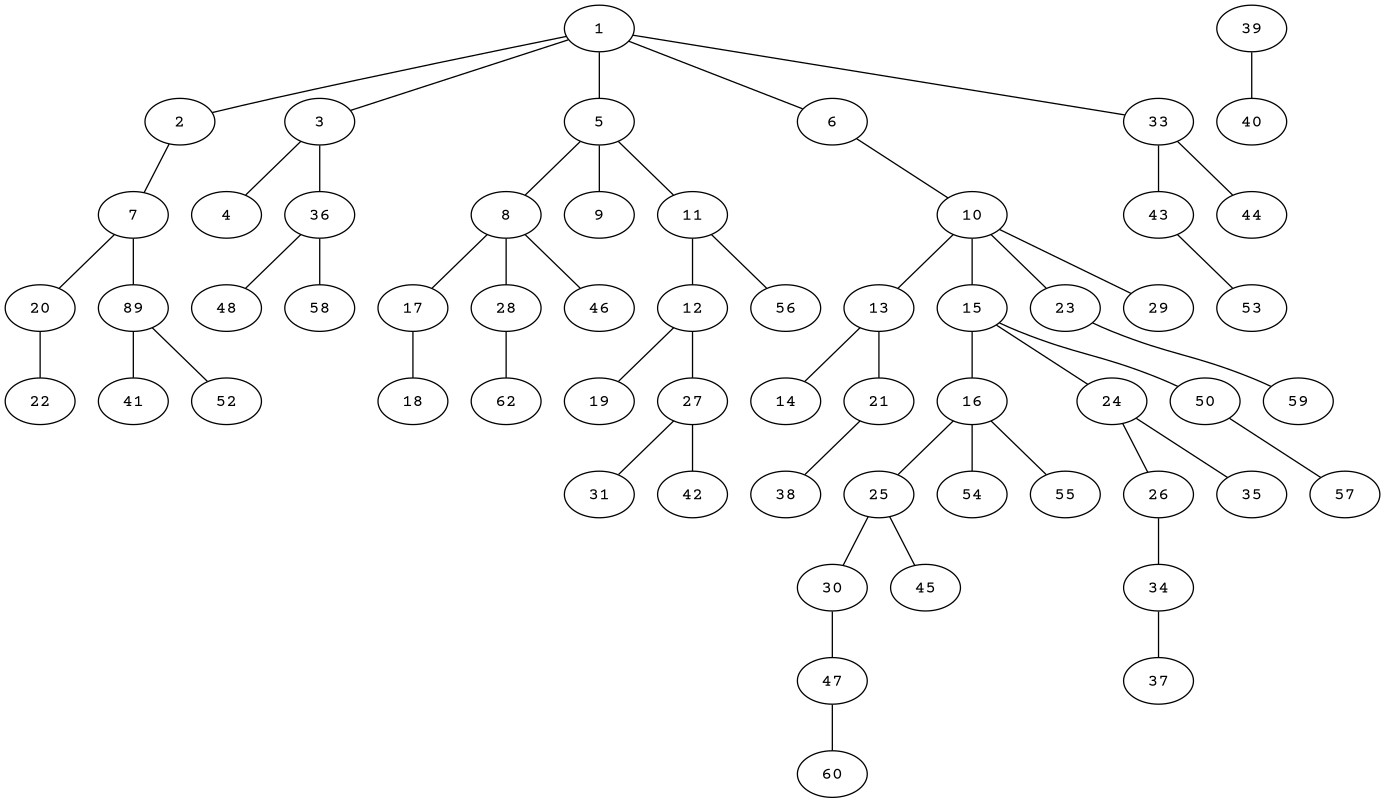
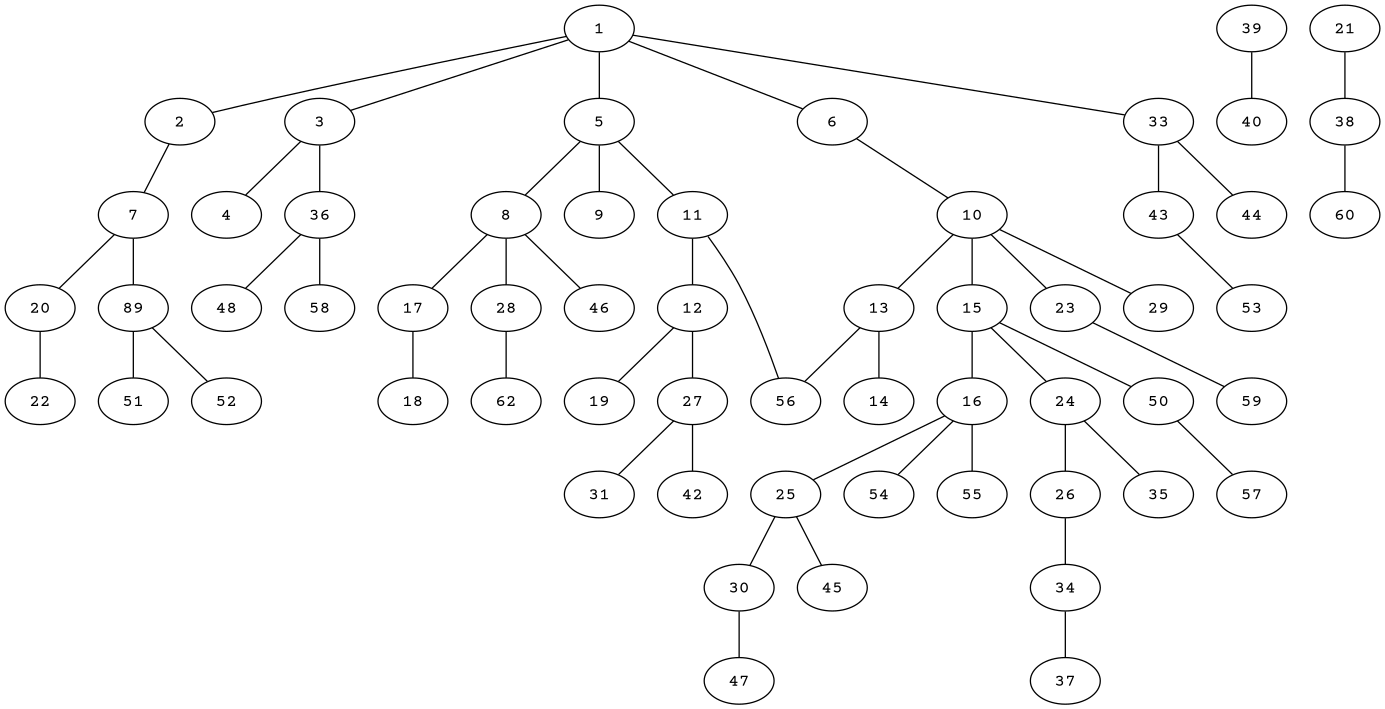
edge "13" -- "21": now "13" -- "56"
node "41": label "41" -> "51"
edge "47" -- "60": now "38" -- "60"
